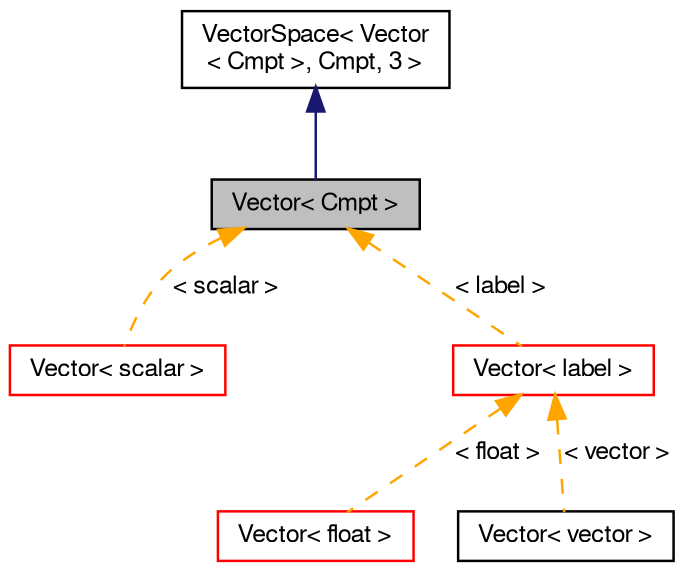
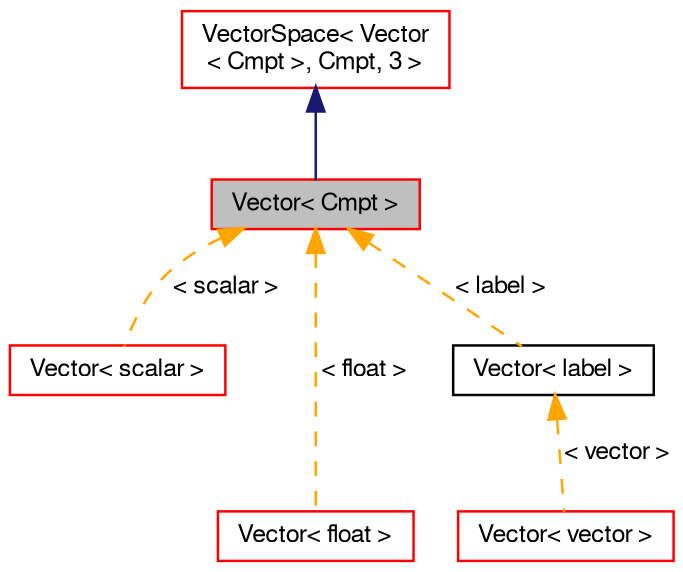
node "VectorSpace< Vector < Cmpt >, Cmpt, 3 >": color black -> red
node "Vector< Cmpt >": color black -> red
node "Vector< label >": color red -> black
edge "Vector< float >" -> "Vector< label >": now "Vector< float >" -> "Vector< Cmpt >"
node "Vector< vector >": color black -> red
